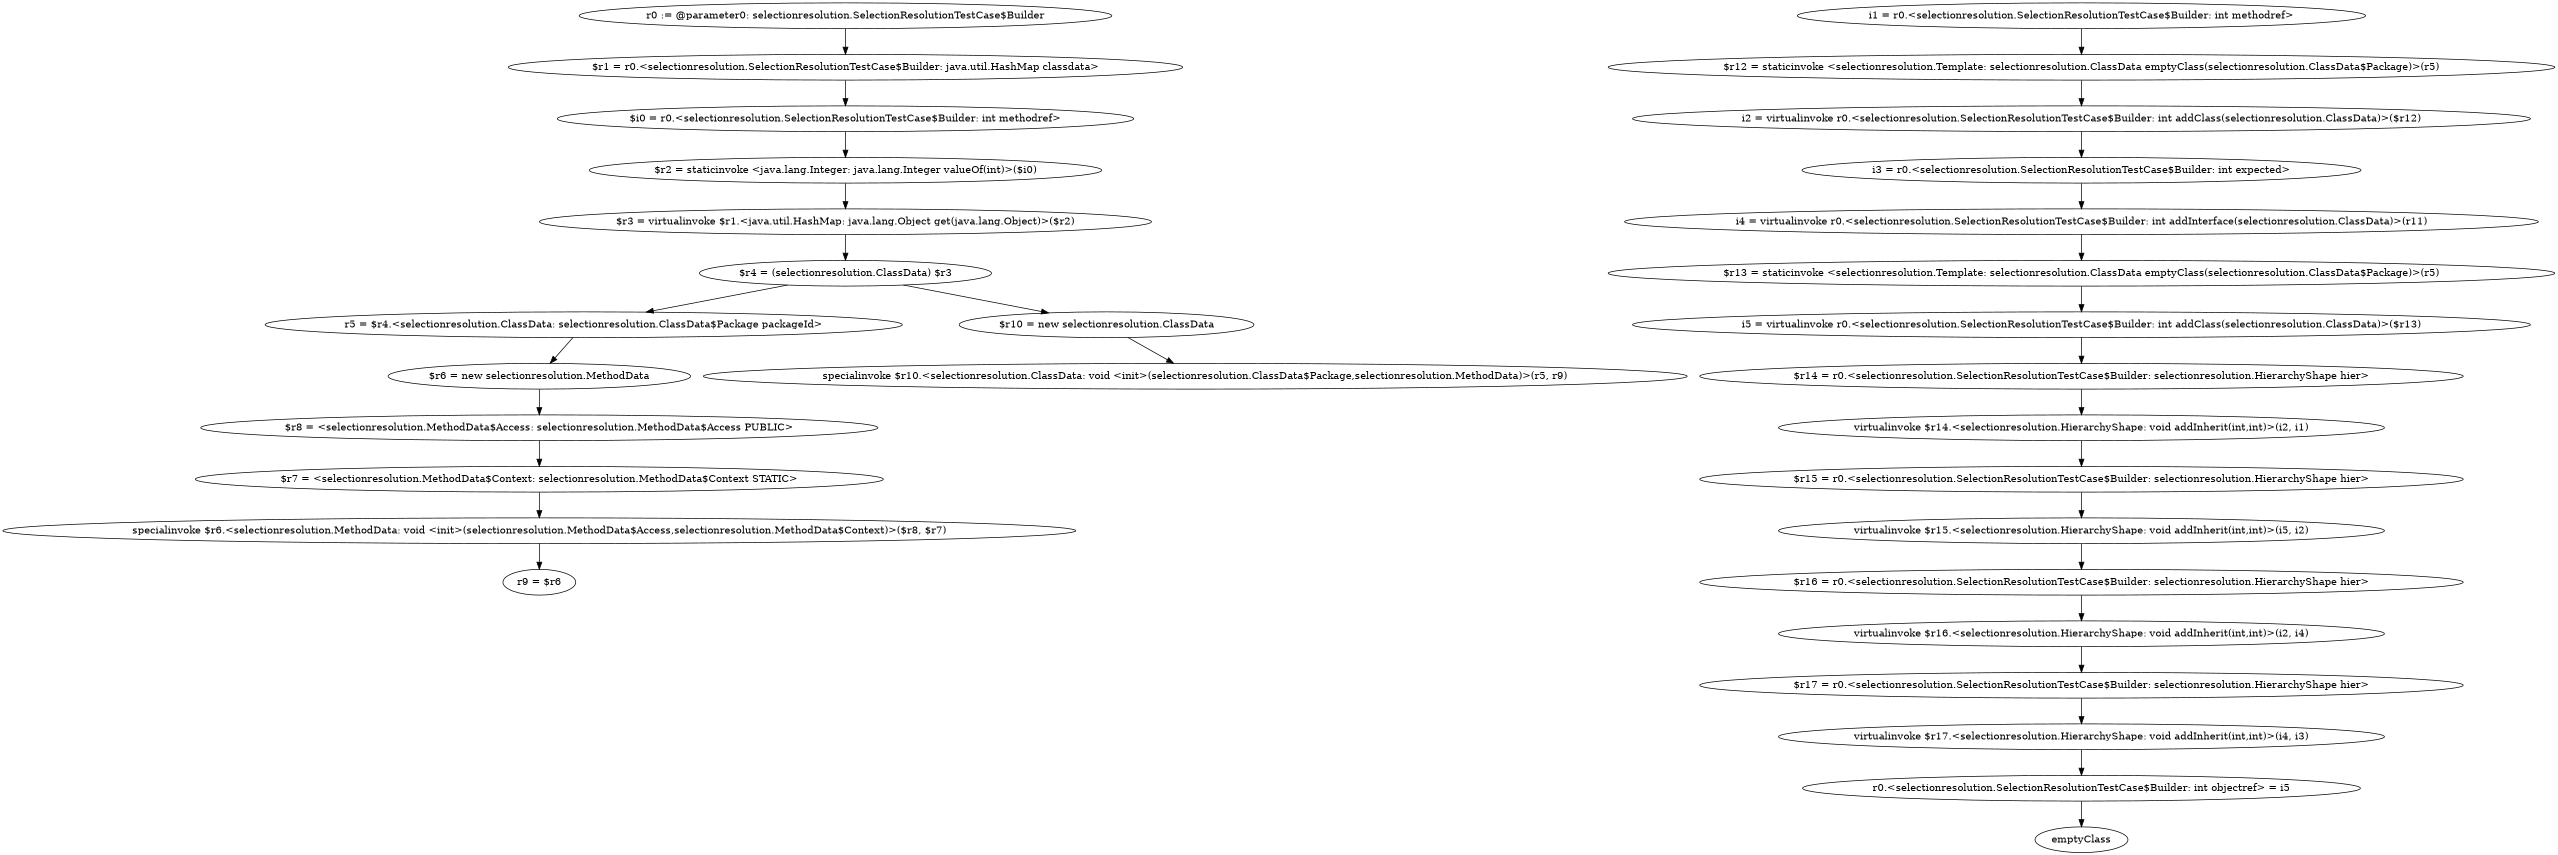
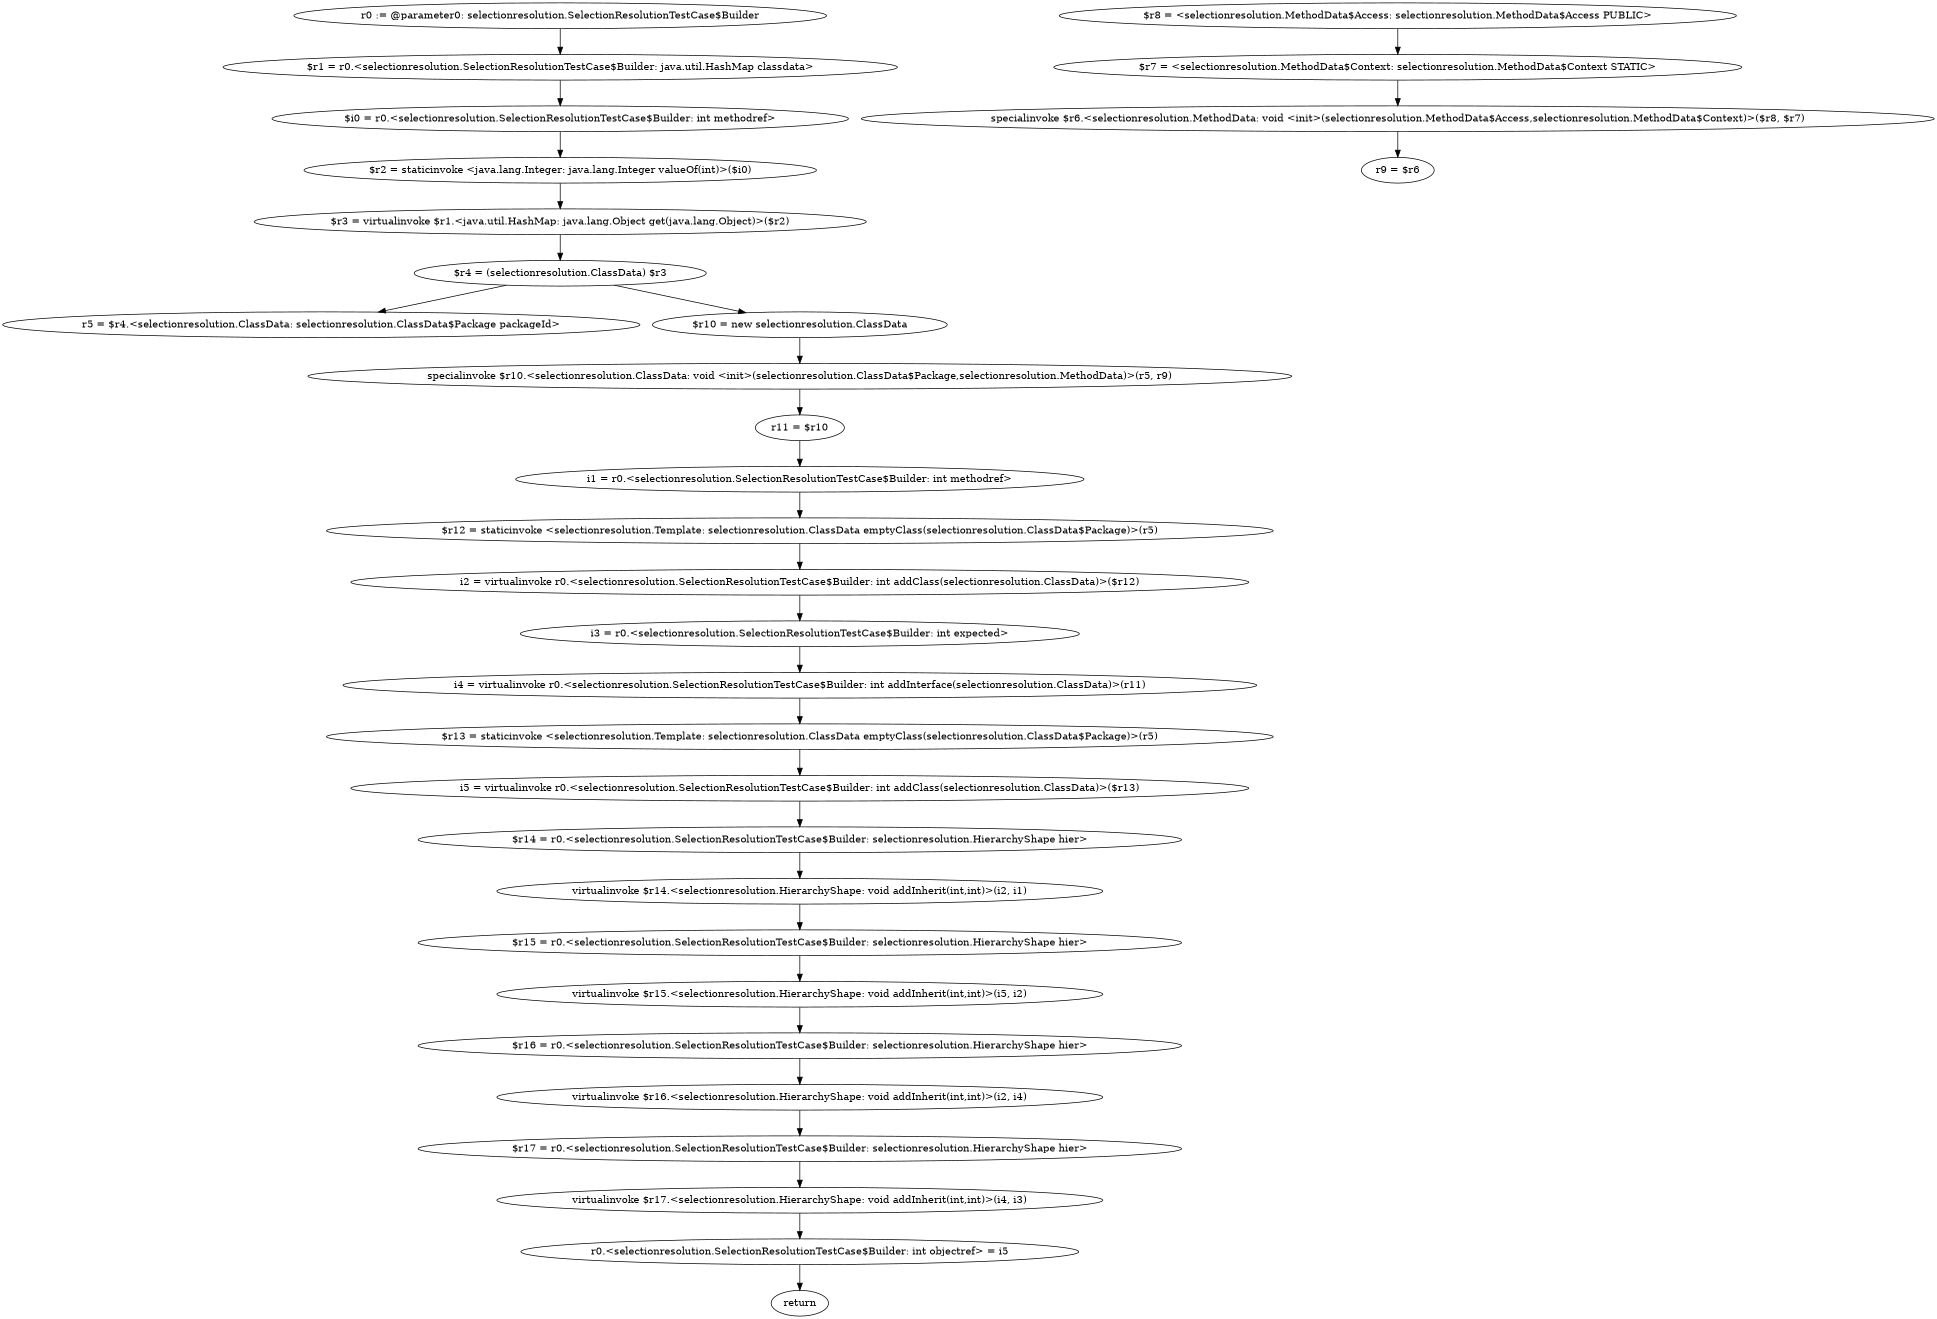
node "$r6 = new selectionresolution.MethodData": removed
node "r11 = $r10": added
node "emptyClass": label "emptyClass" -> "return"
